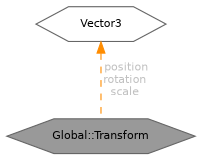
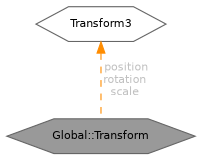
node "Vector3": label "Vector3" -> "Transform3"
